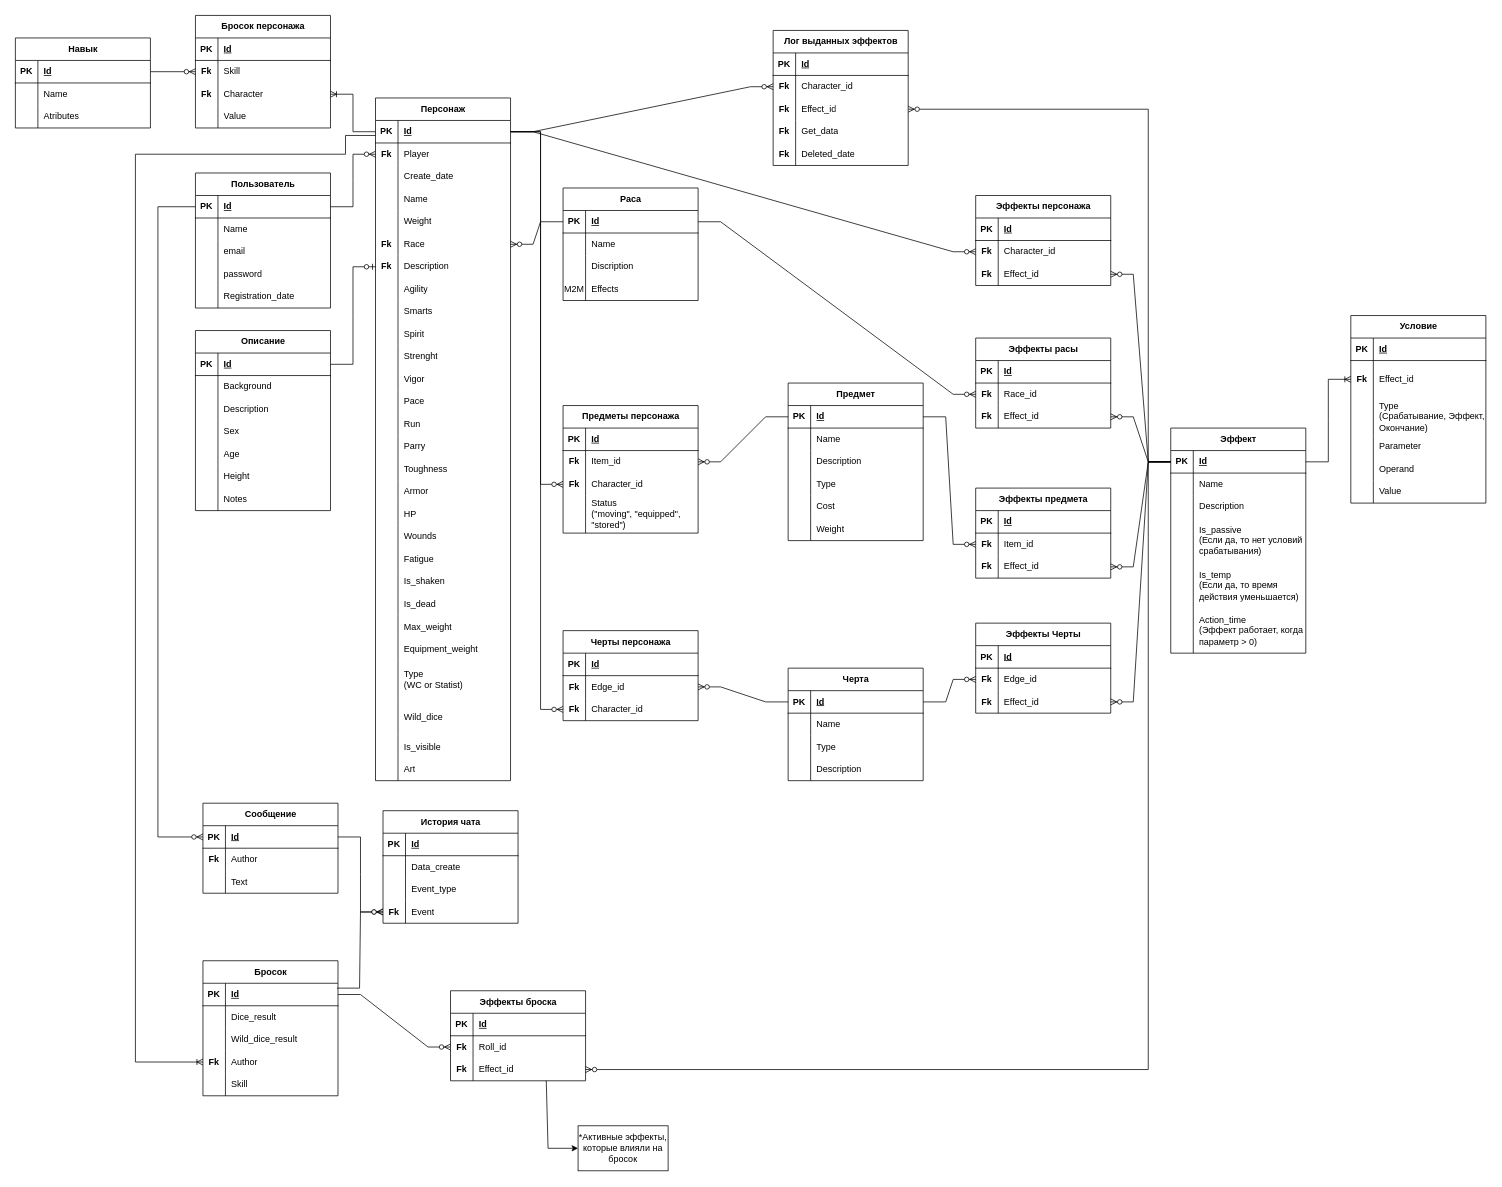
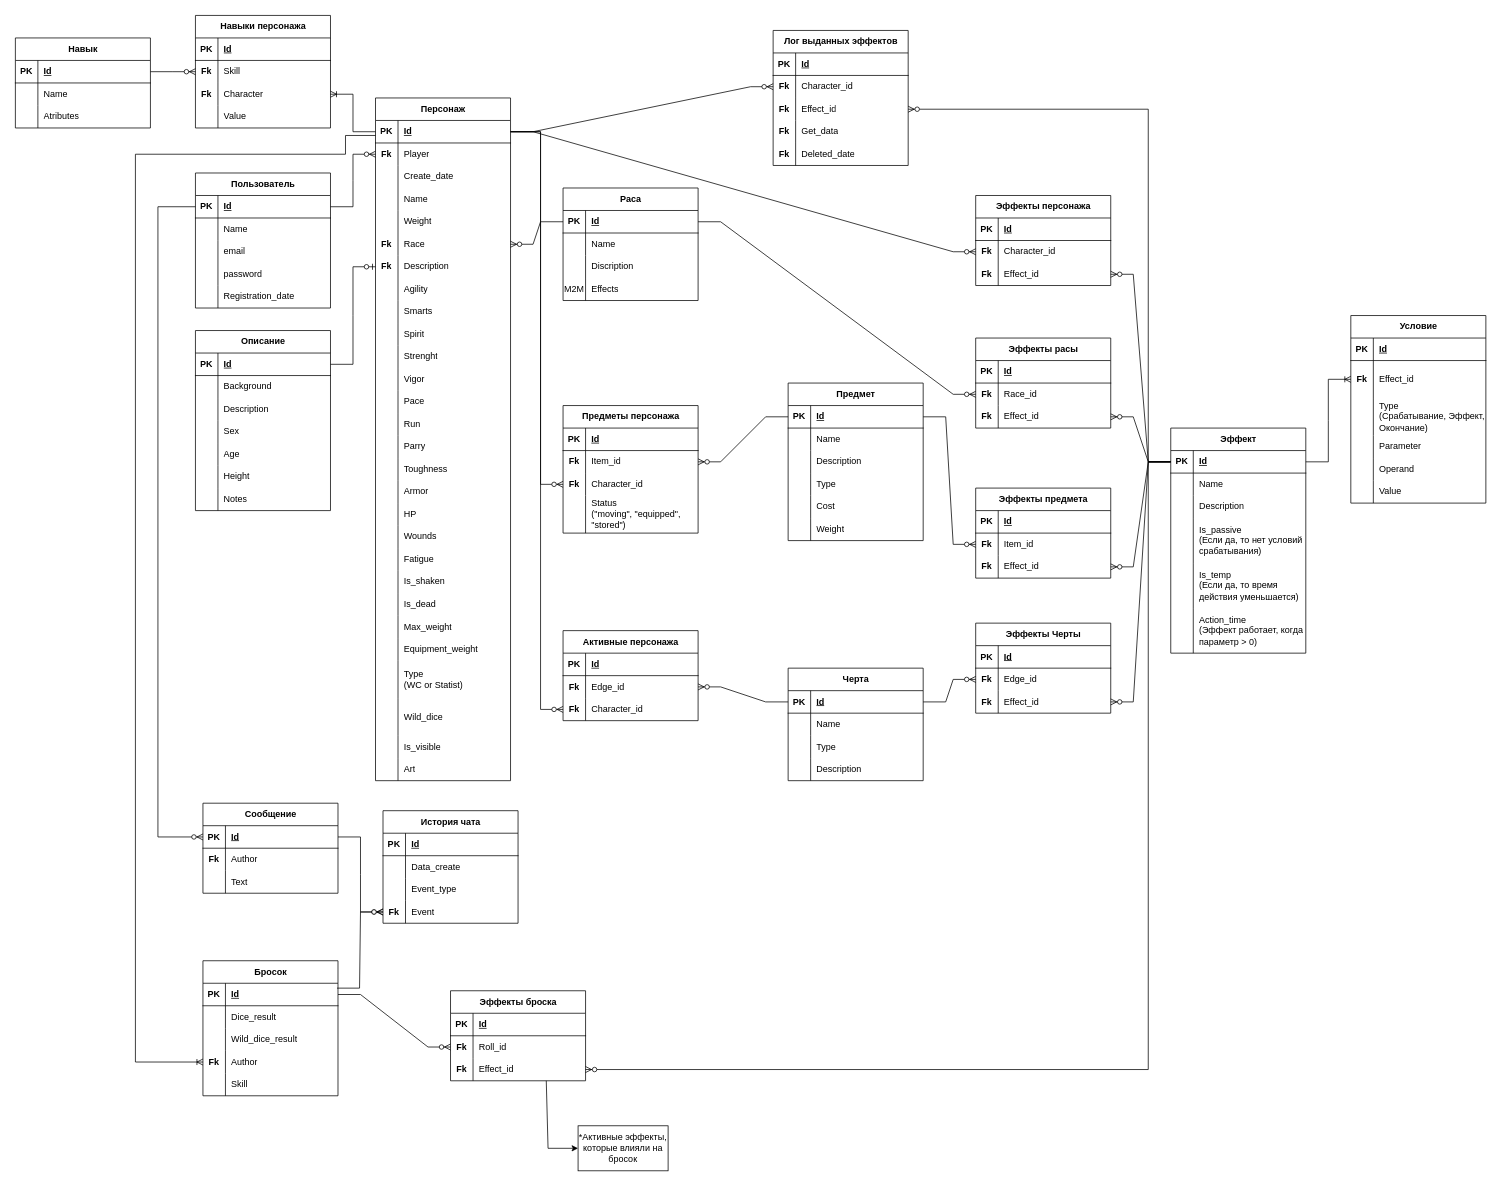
node "Бросок персонажа": label "Бросок персонажа" -> "Навыки персонажа"
node "Черты персонажа": label "Черты персонажа" -> "Активные персонажа"
